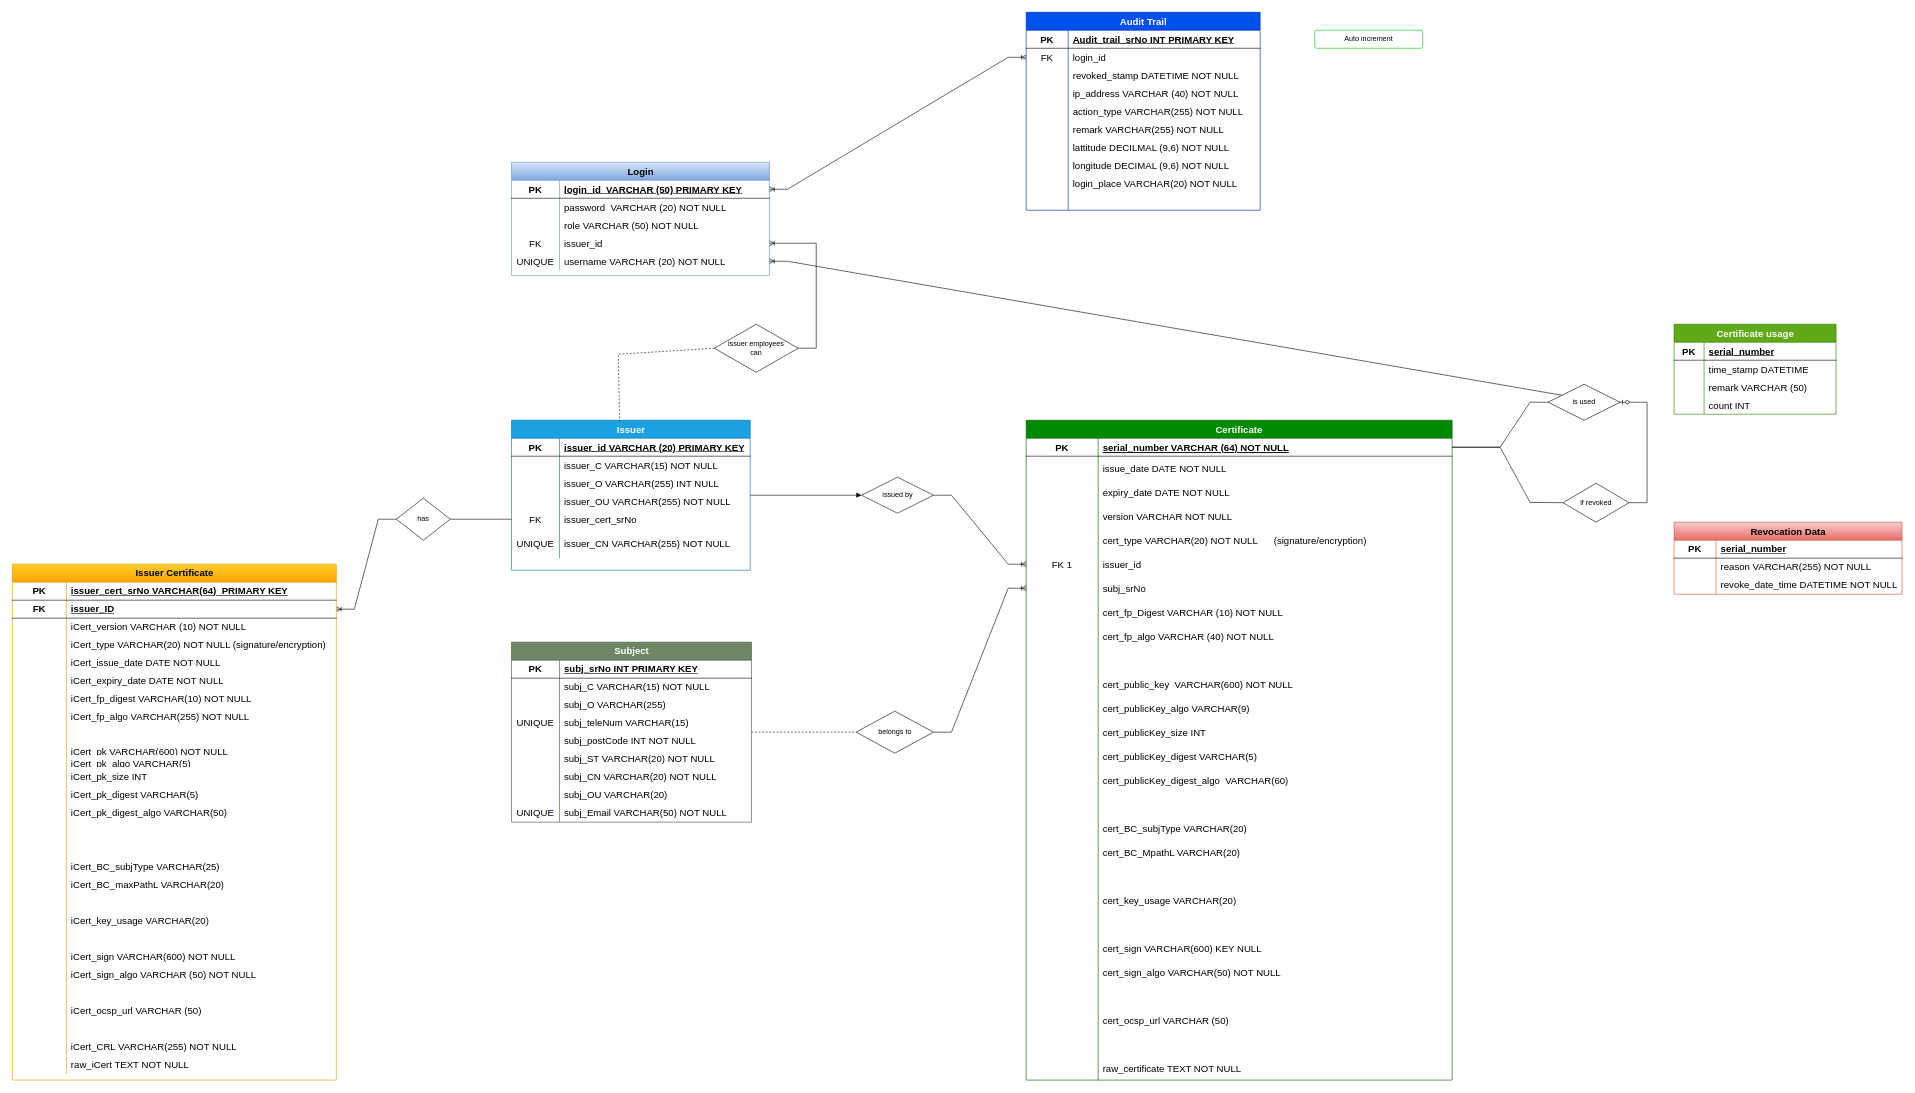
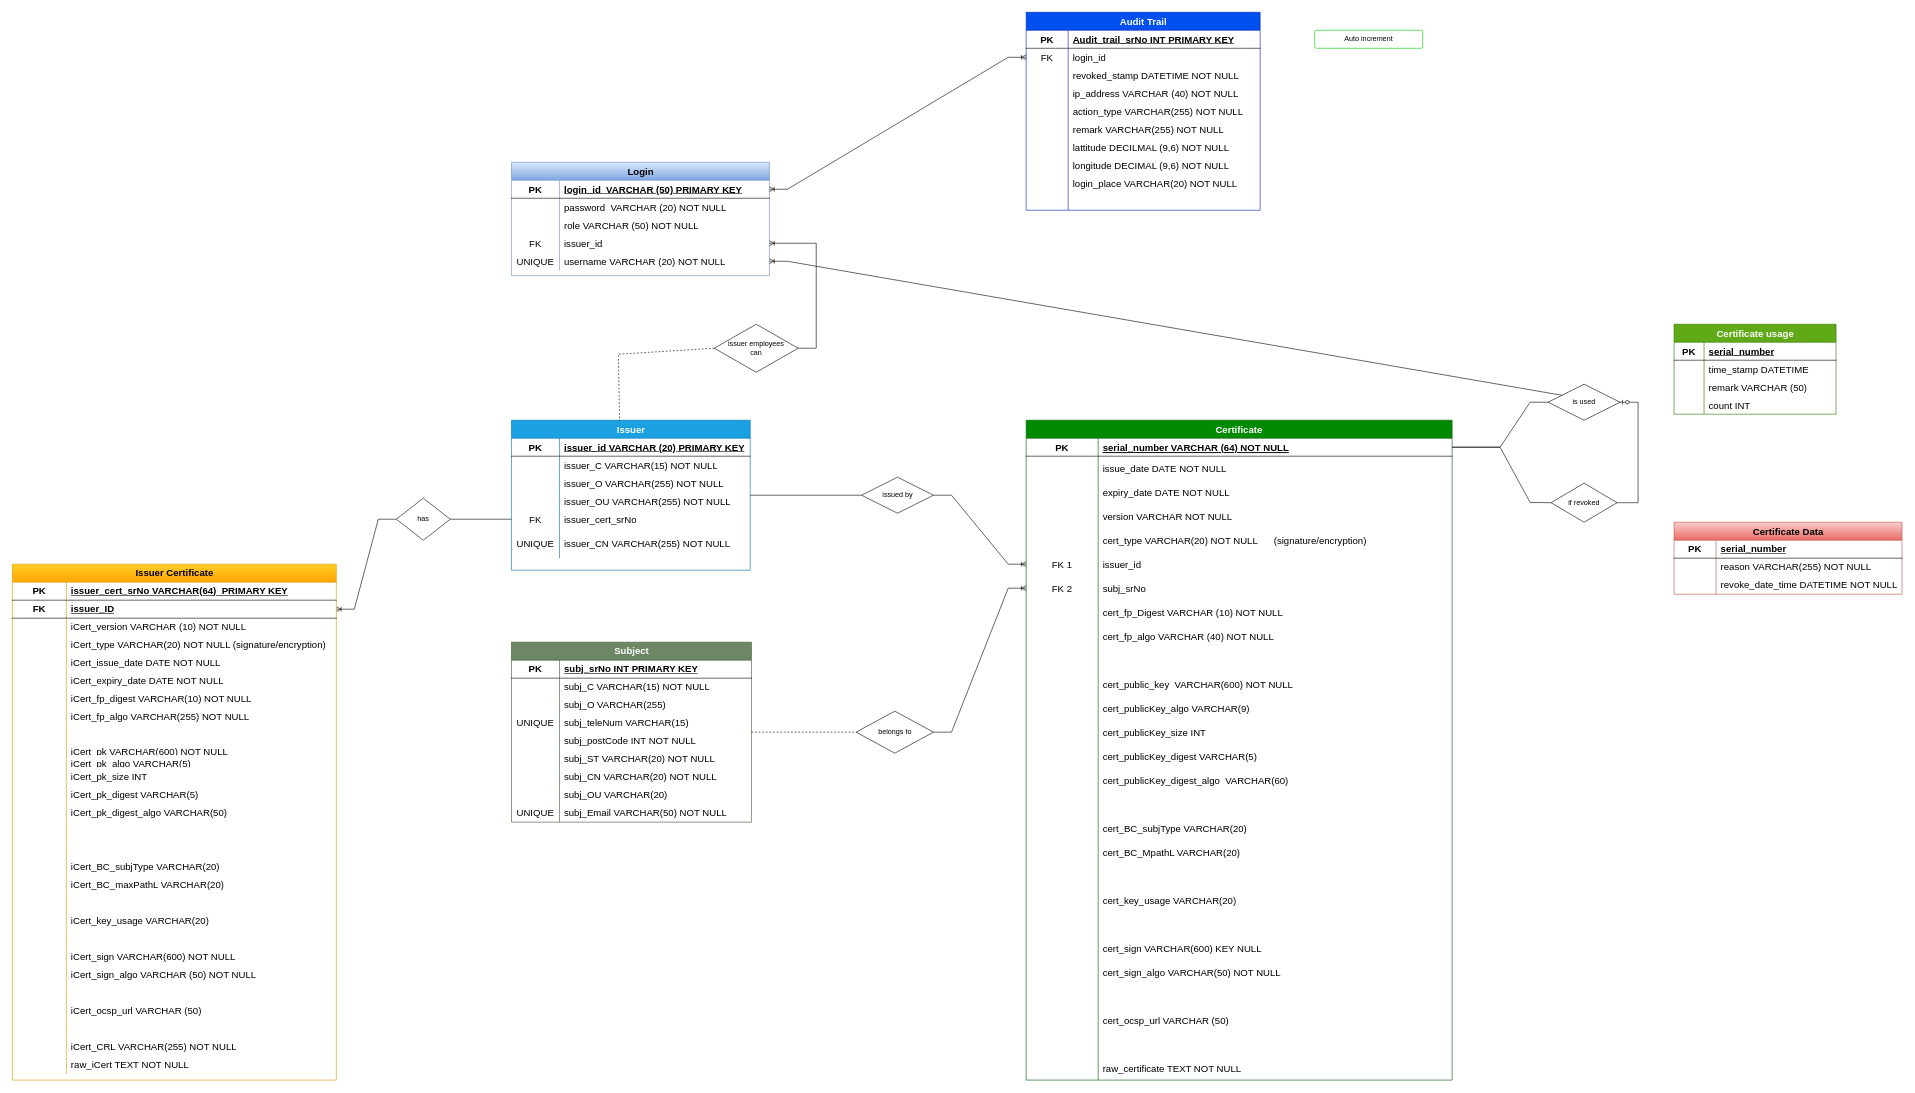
node "issuer_O VARCHAR(255) INT NULL": label "issuer_O VARCHAR(255) INT NULL" -> "issuer_O VARCHAR(255) NOT NULL"
edge "Issuer" -> "issued by": arrowhead block -> none
node "if revoked": moved (1596, 503) -> (1584, 503)
node "Revocation Data": label "Revocation Data" -> "Certificate Data"
node "FK 2": added
node "iCert_BC_subjType VARCHAR(25)": label "iCert_BC_subjType VARCHAR(25)" -> "iCert_BC_subjType VARCHAR(20)"
